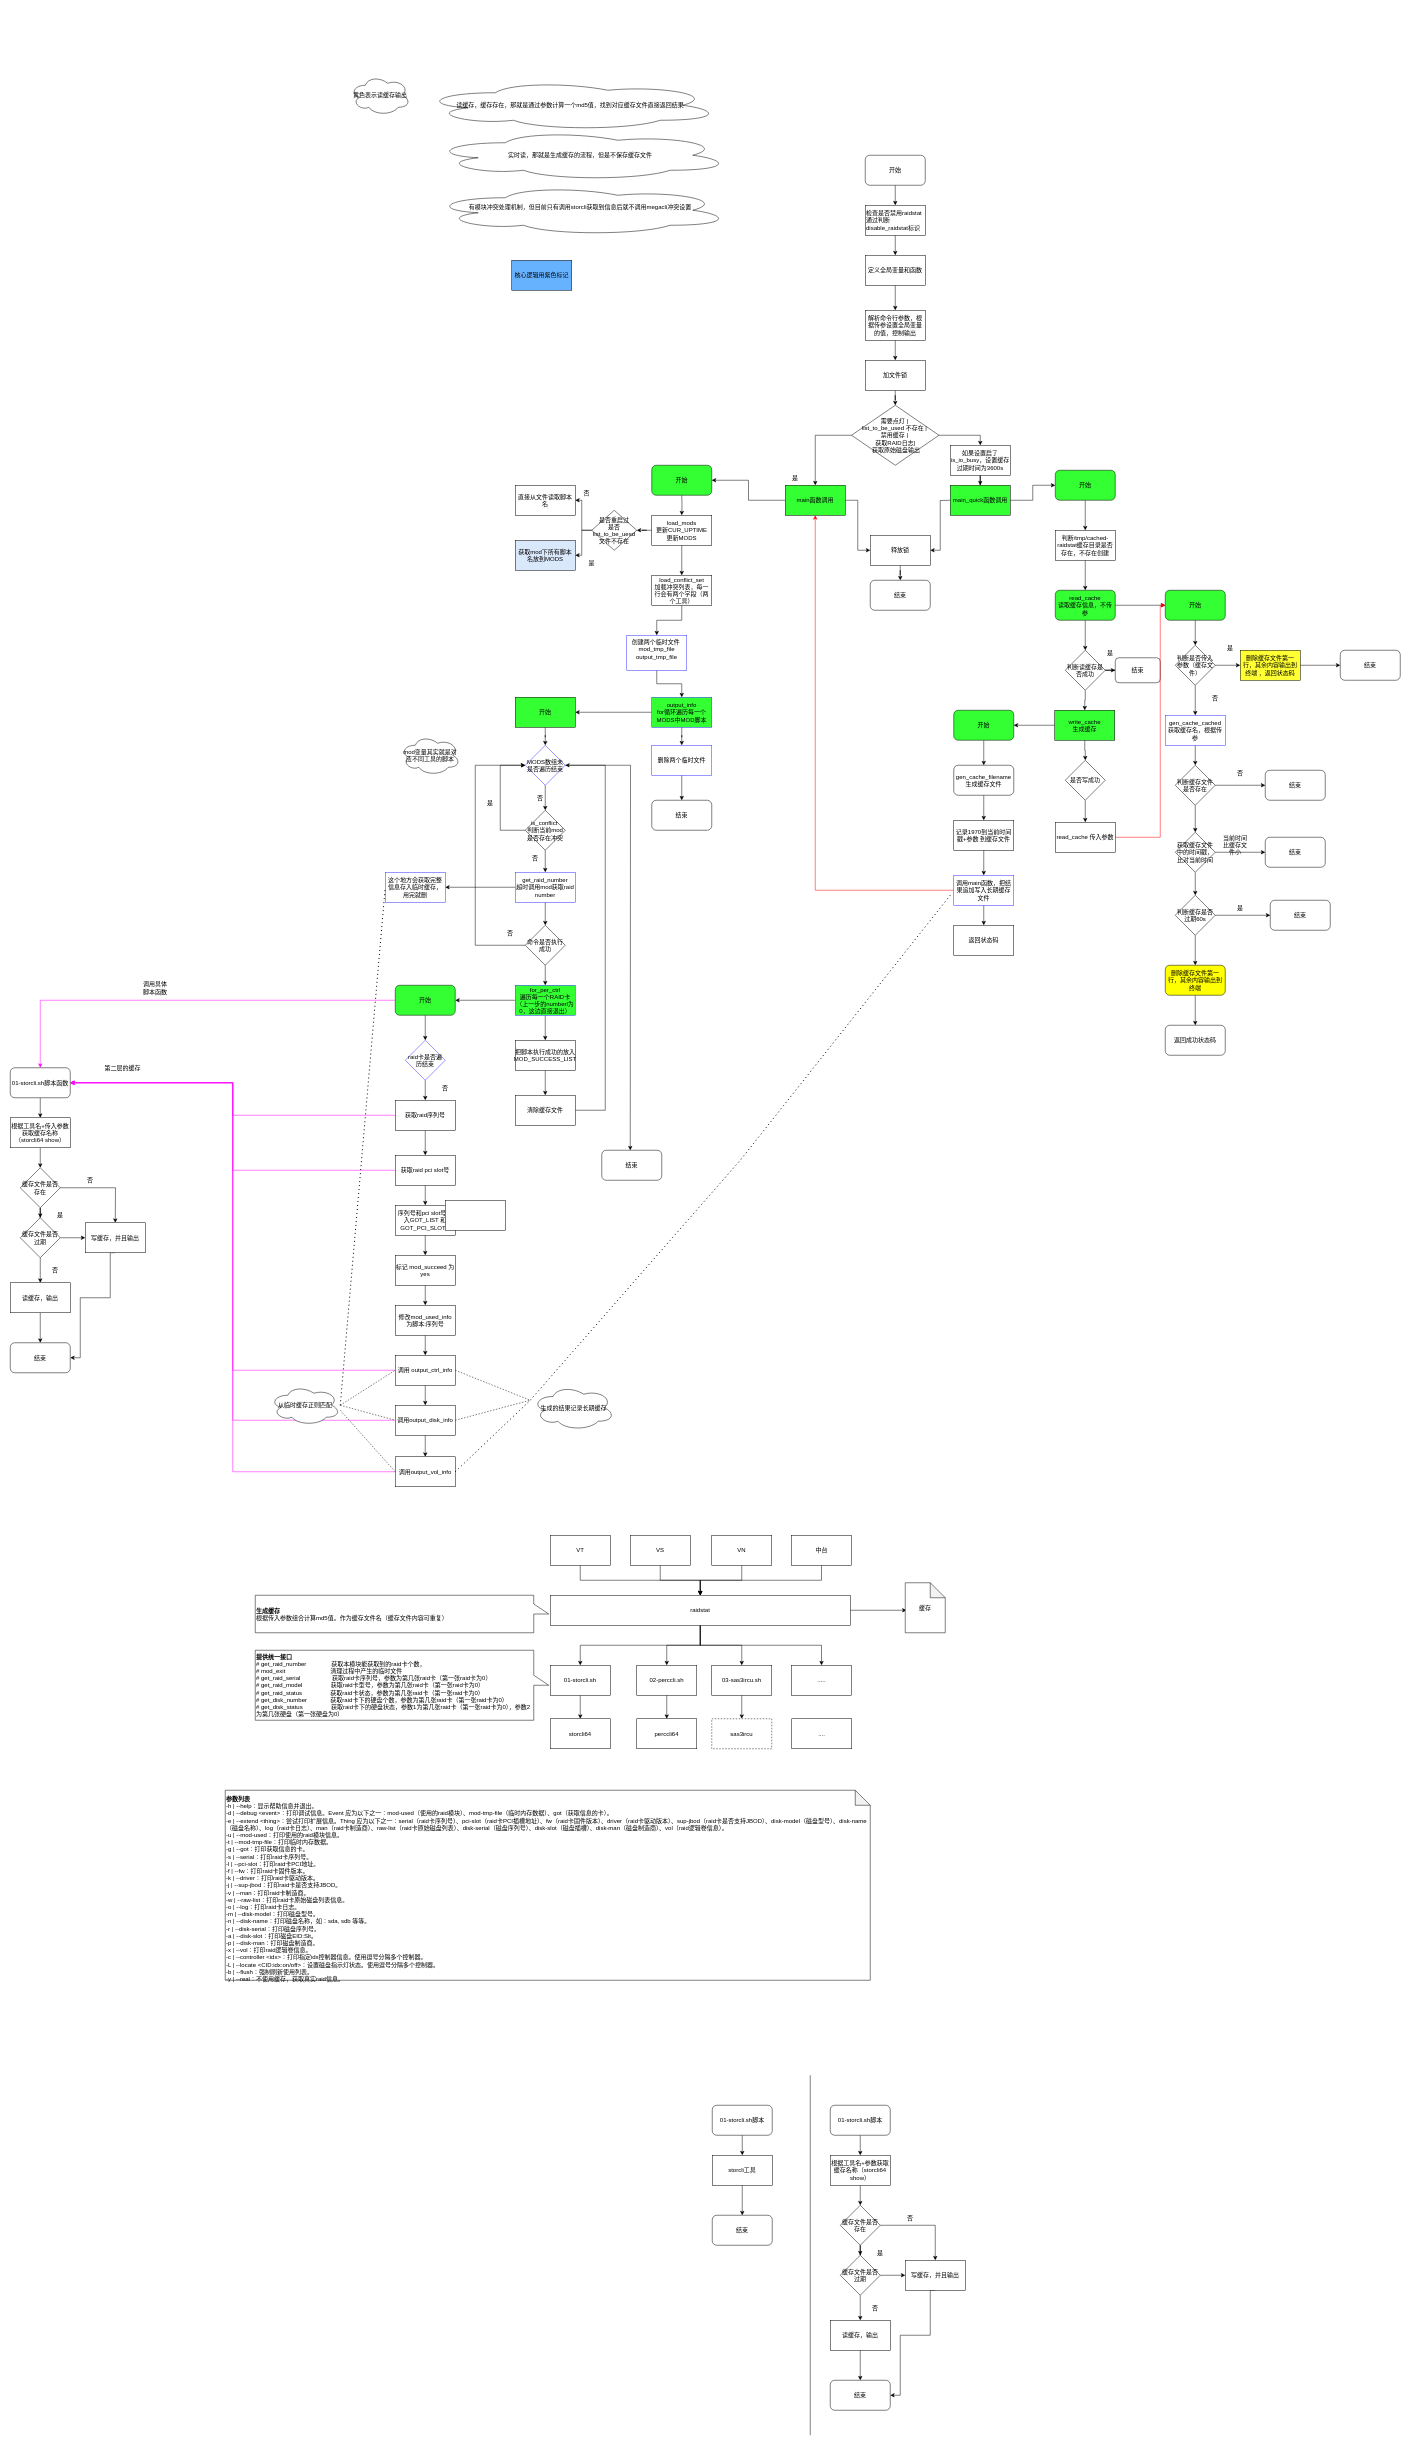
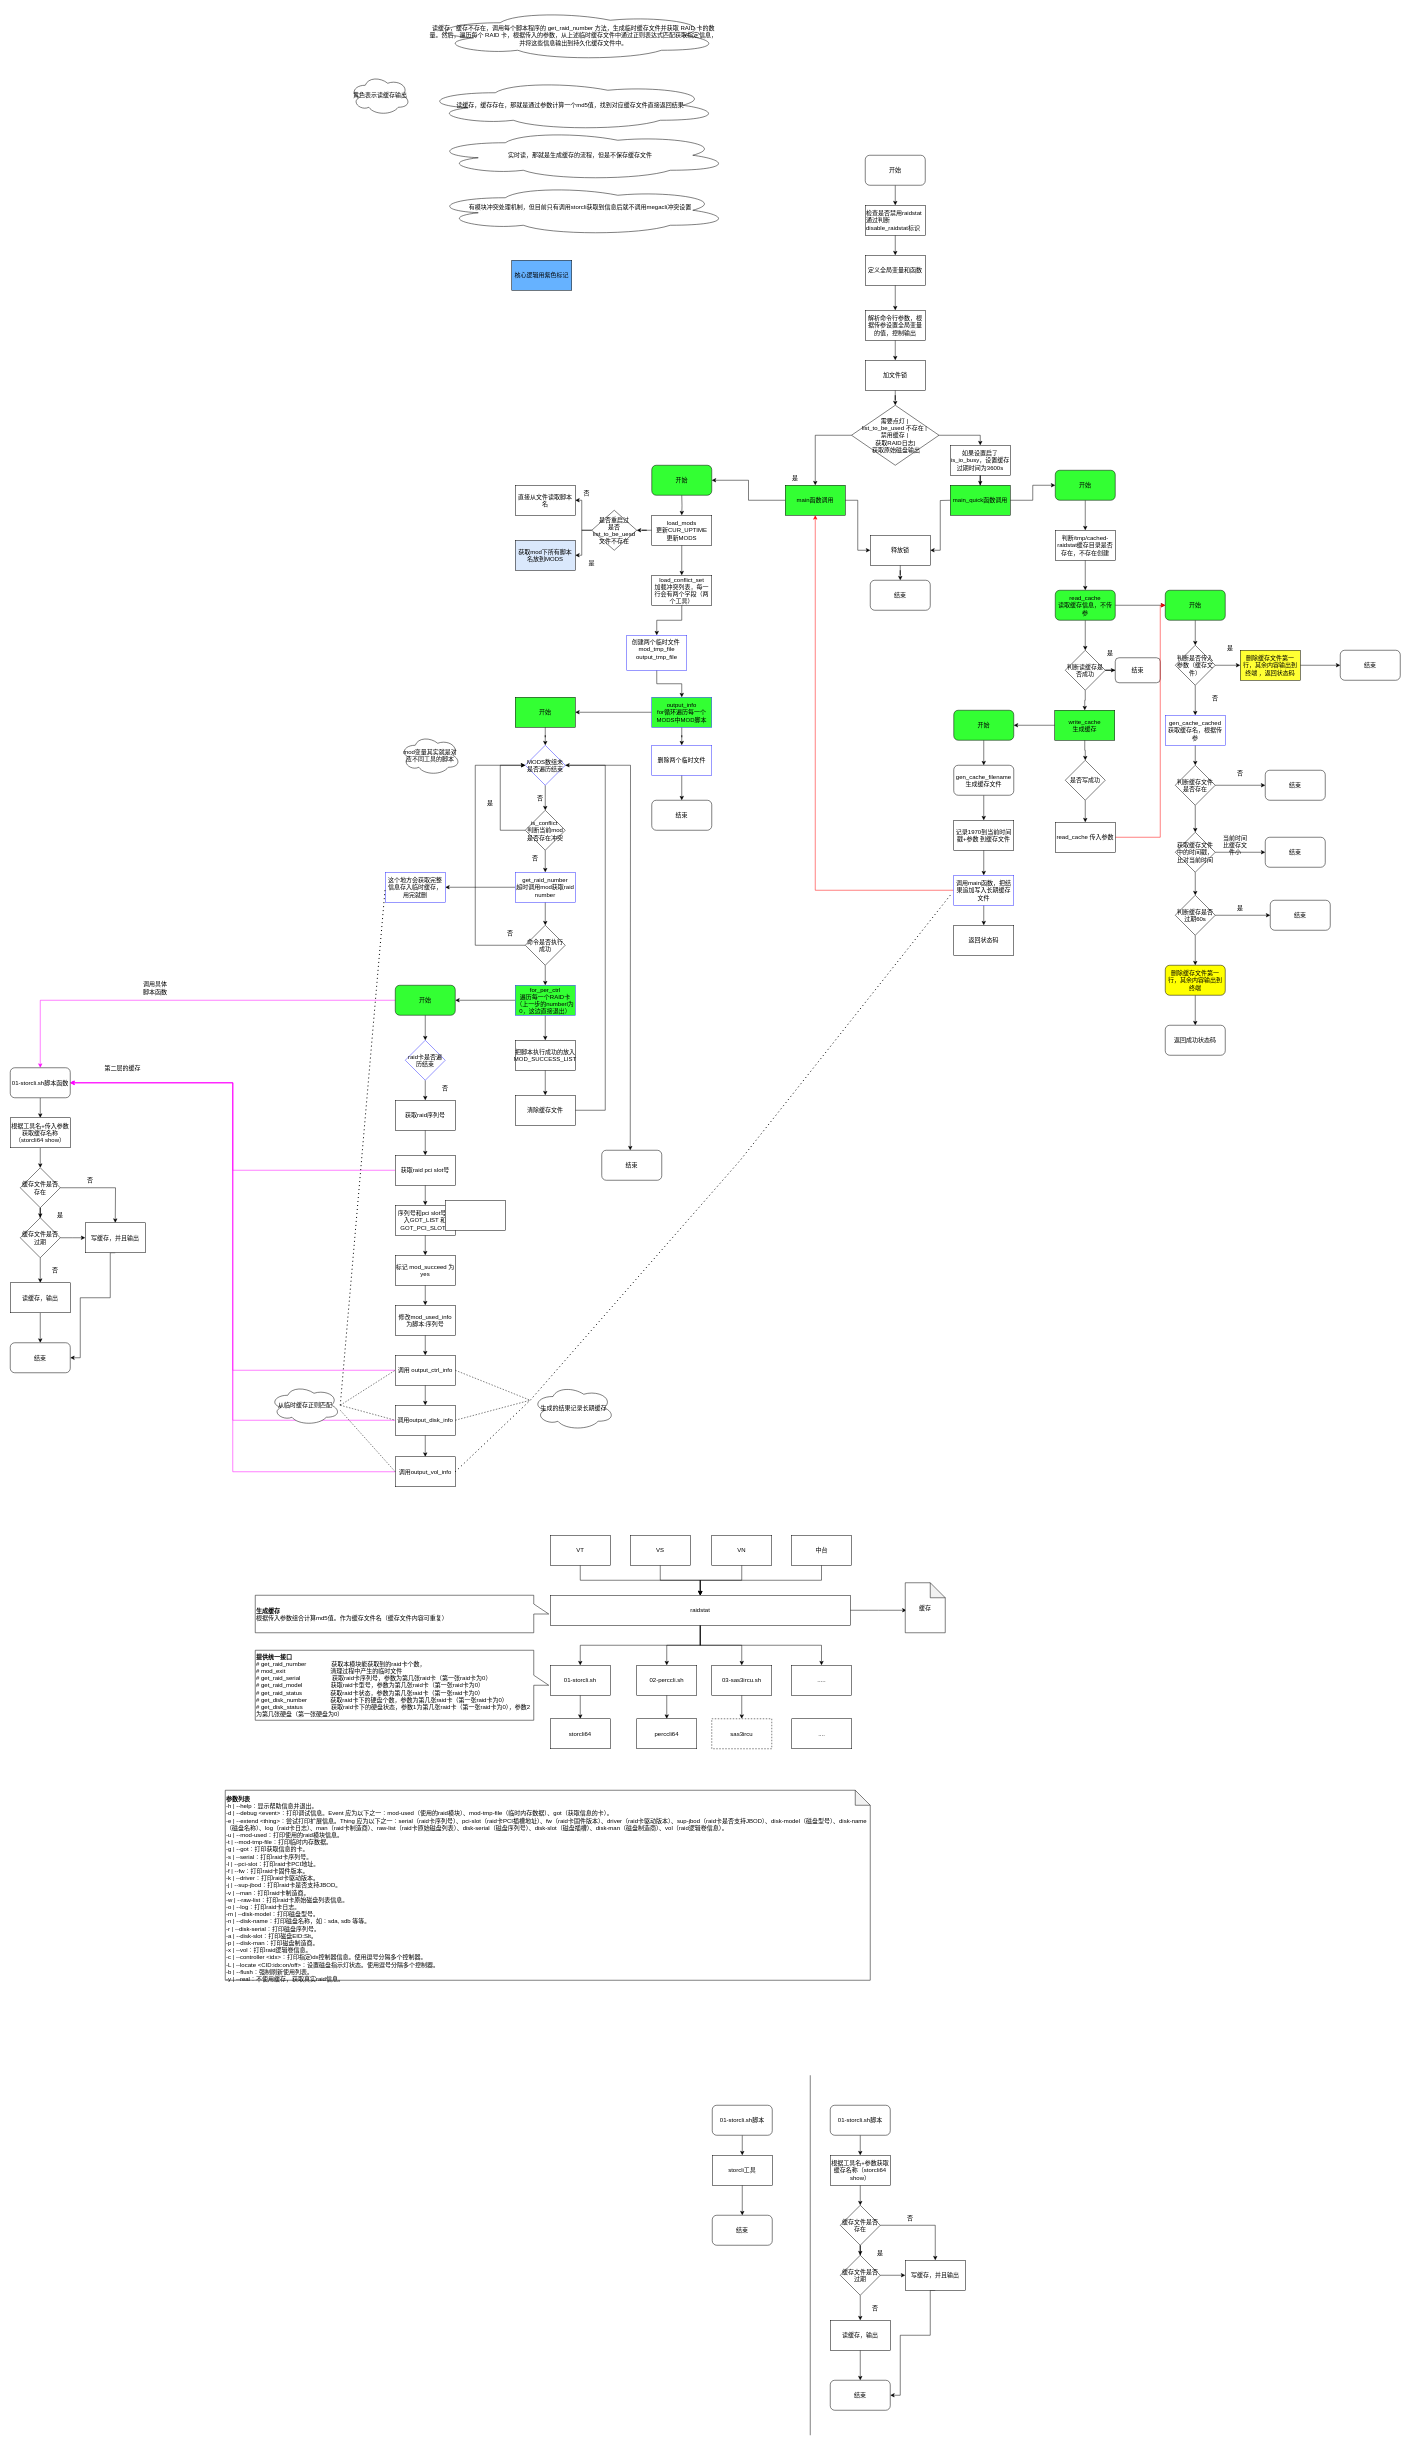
node "读缓存，缓存不存在，调用每个脚本程序的 get_raid_number 方法，生成临时缓存文件并获取 RAID 卡的数量。然后，遍历每个 RAID 卡，根据传入的参数，从上述临时缓存文件中通过正则表达式匹配获取指定信息，并将这些信息输出到持久化缓存文件中。": added
edge "获取raid序列号" -> "01-storcli.sh脚本函数": removed
